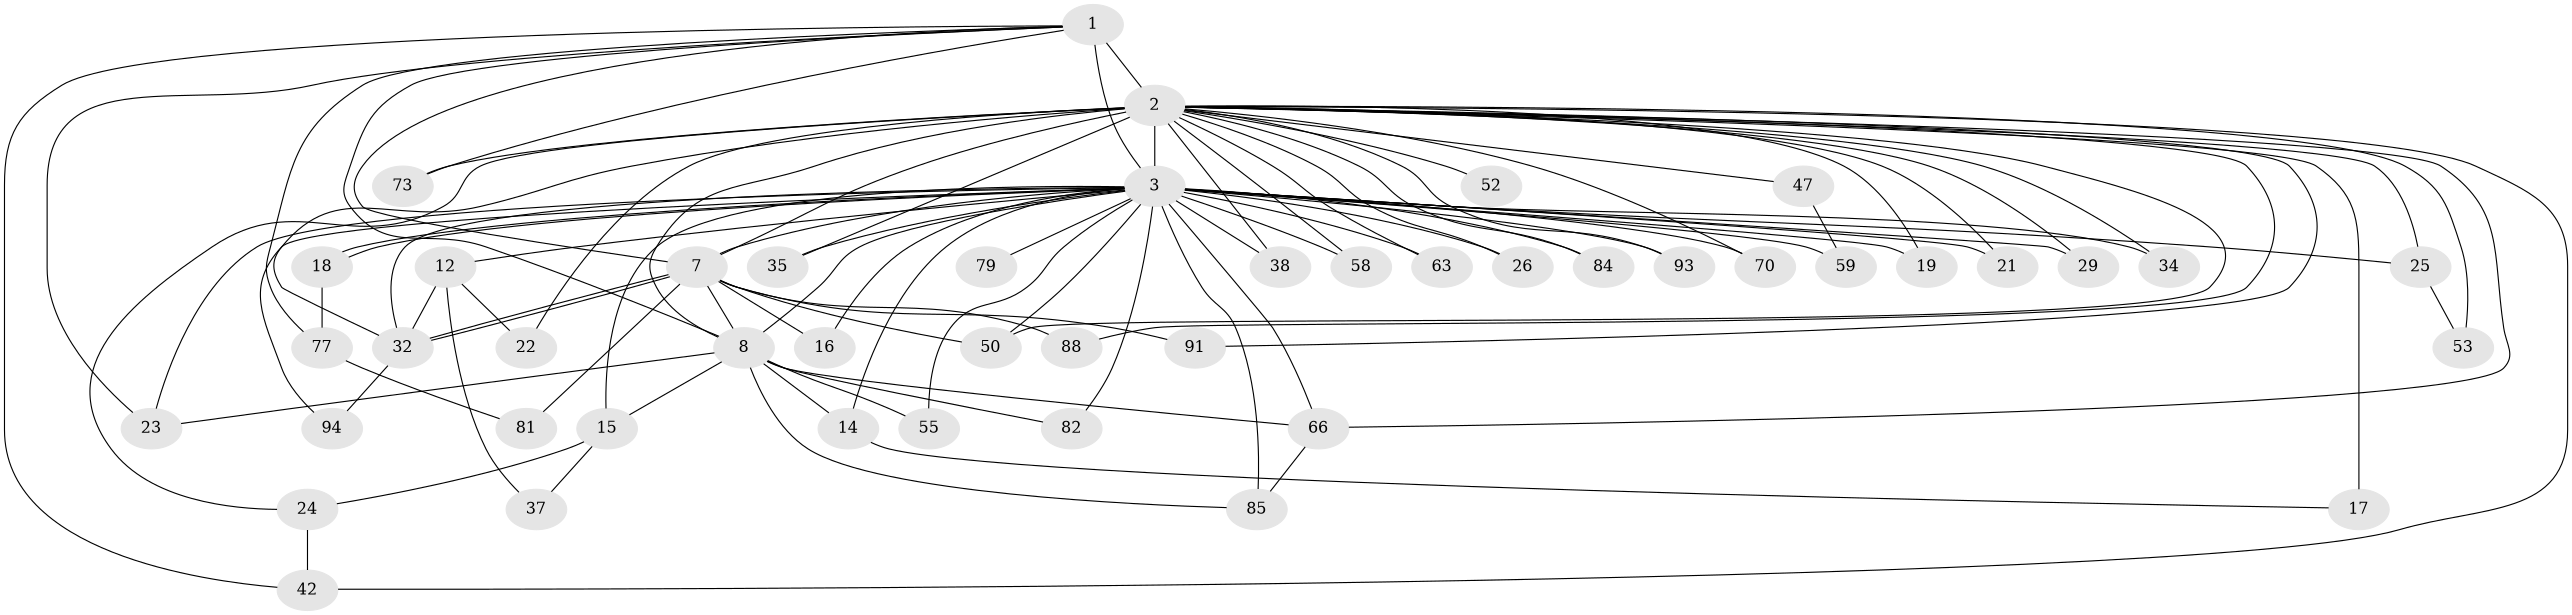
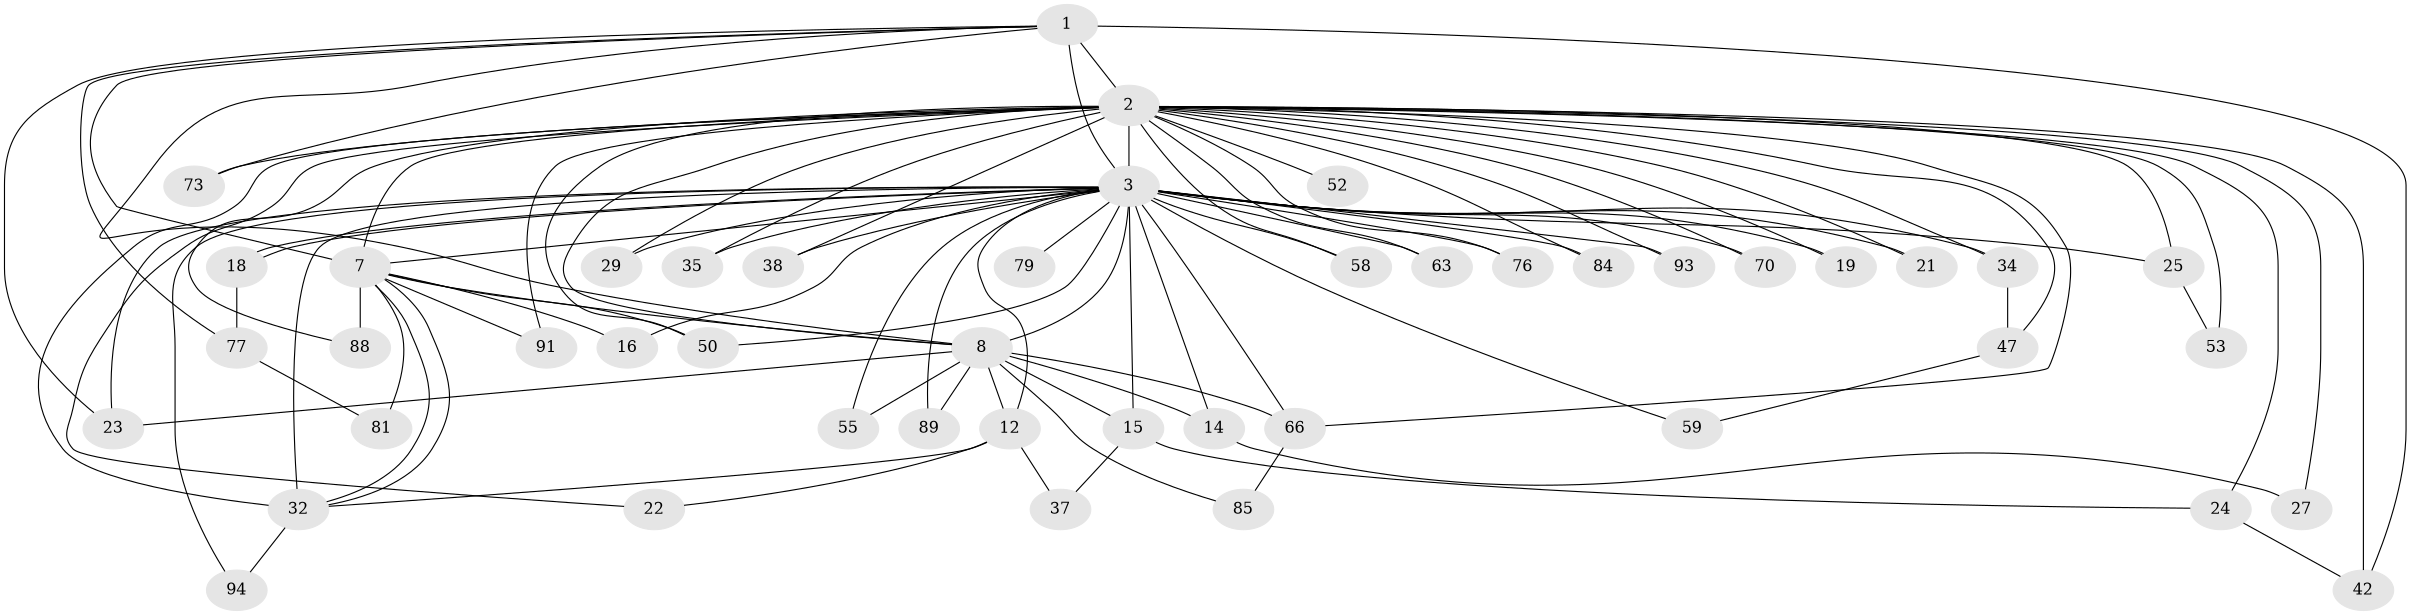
node "26": label "26" -> "76"
edge "34" -- "47": added
edge "3" -- "85": removed
edge "8" -- "12": added
node "82": label "82" -> "89"
node "17": label "17" -> "27"
